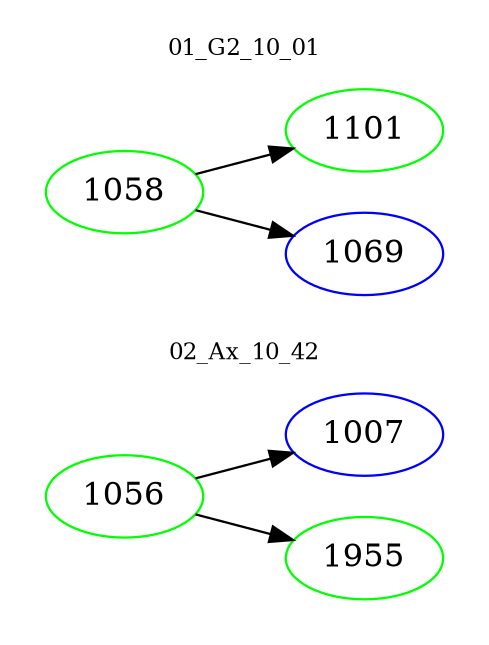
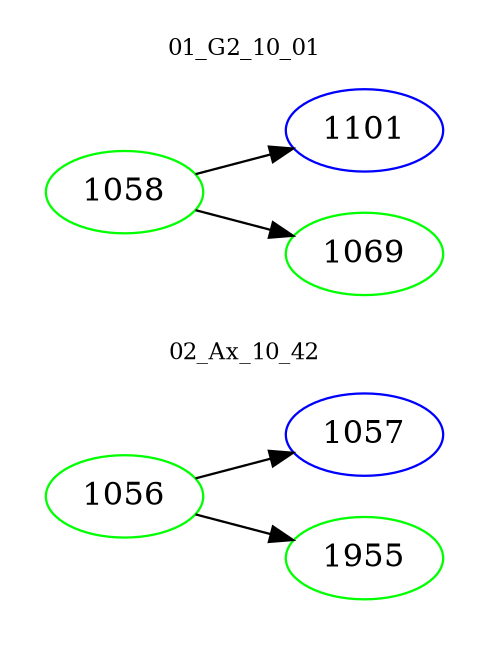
node "1101": color green -> blue
node "1069": color blue -> green
node "1007": label "1007" -> "1057"
